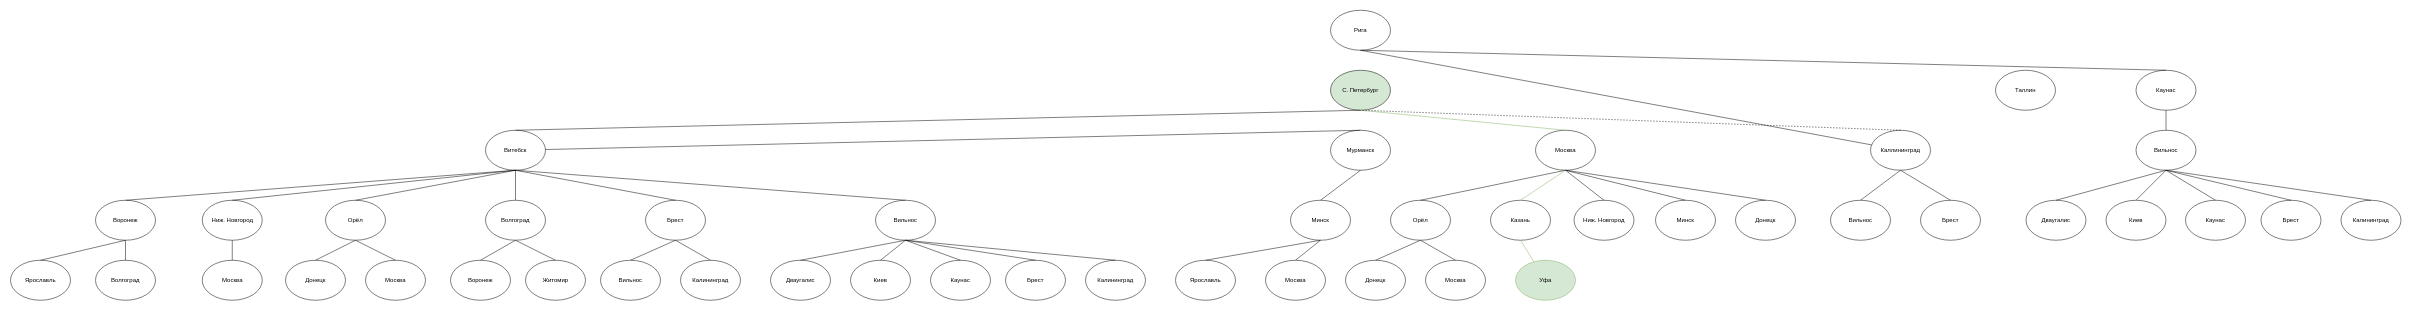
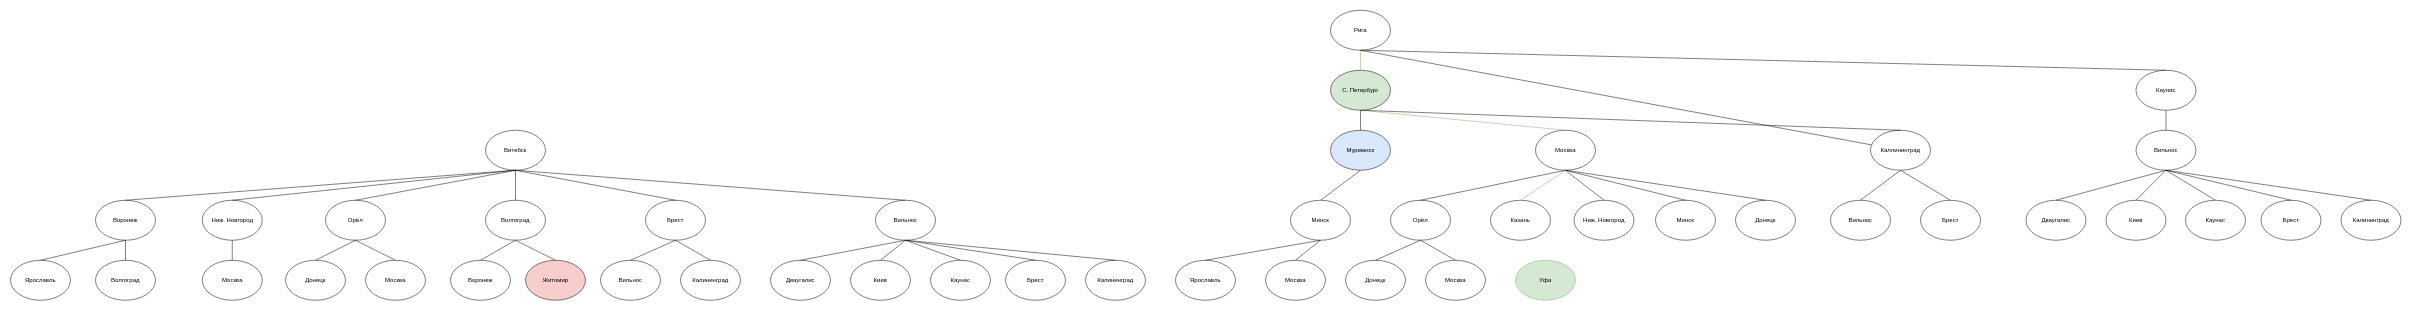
edge "Рига" -- "С. Петербург": added
node "Таллин": removed
edge "С. Петербург" -- "Каллининград": style dashed -> solid
edge "С. Петербург" -- "Витебск": removed
edge "Витебск" -- "Мурманск": now "С. Петербург" -- "Мурманск"
node "Мурманск": fillcolor #ffffff -> #dae8fc
edge "Казань" -- "Уфа": removed
node "Житомир": fillcolor #ffffff -> #f8cecc
